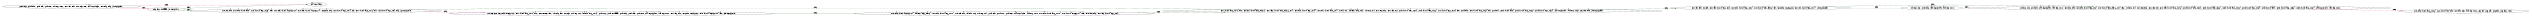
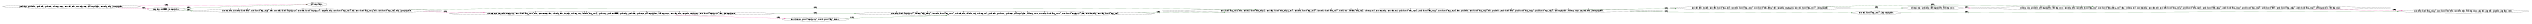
node "'mov esi, dword [esp+0x14]', 'jmp 0x8052f00',": added
node "'movsd xmm0, qword [0x8058128]', 'movsd qword [ebp], xmm0',": added
